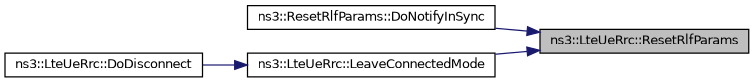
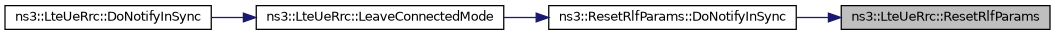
edge "ns3::LteUeRrc::LeaveConnectedMode" -> "ns3::LteUeRrc::ResetRlfParams": now "ns3::LteUeRrc::LeaveConnectedMode" -> "ns3::ResetRlfParams::DoNotifyInSync"
node "ns3::LteUeRrc::DoDisconnect": label "ns3::LteUeRrc::DoDisconnect" -> "ns3::LteUeRrc::DoNotifyInSync"
